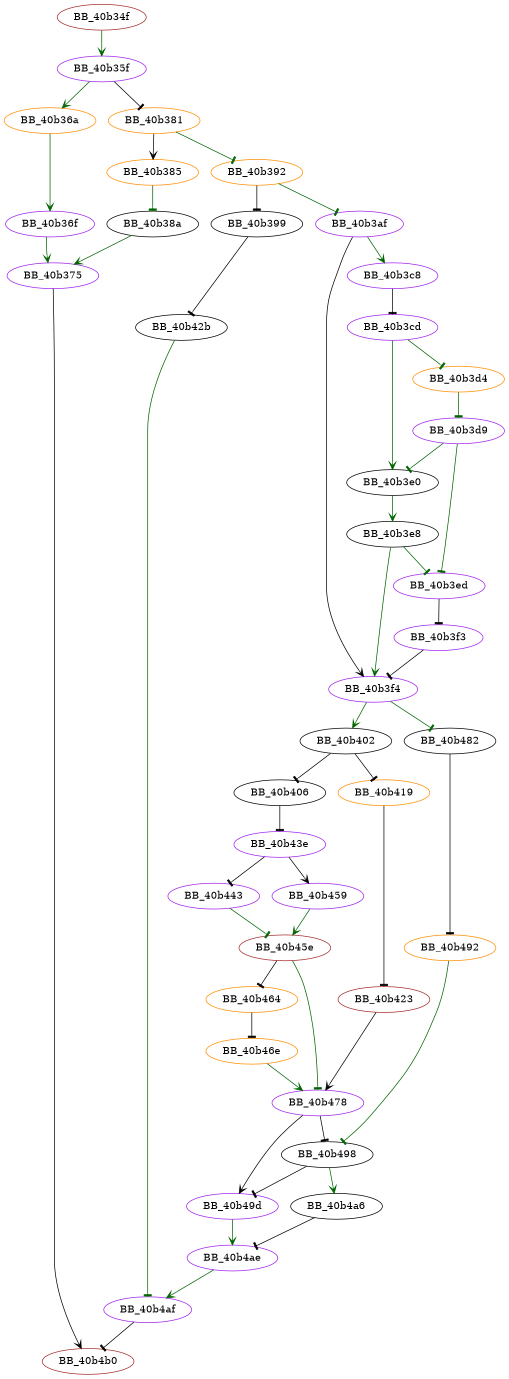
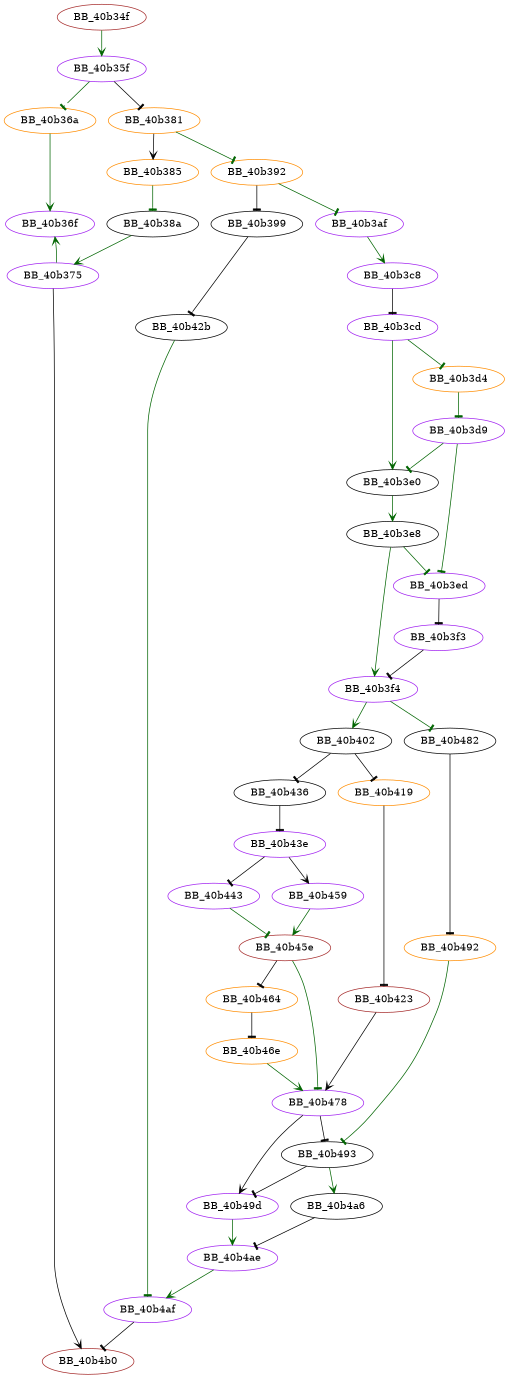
edge "BB_40b35f" -> "BB_40b36a": arrowhead vee -> tee
edge "BB_40b36f" -> "BB_40b375": reversed
edge "BB_40b3af" -> "BB_40b3f4": removed
node "BB_40b406": label "BB_40b406" -> "BB_40b436"
node "BB_40b498": label "BB_40b498" -> "BB_40b493"
